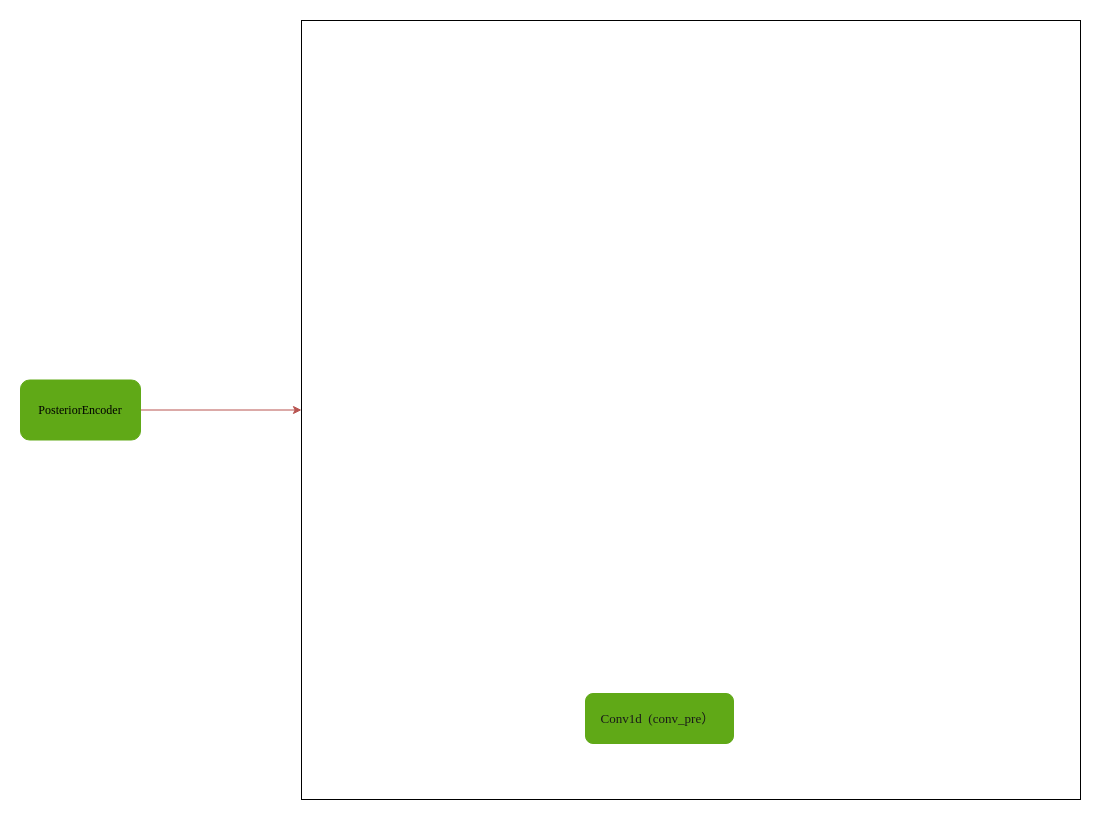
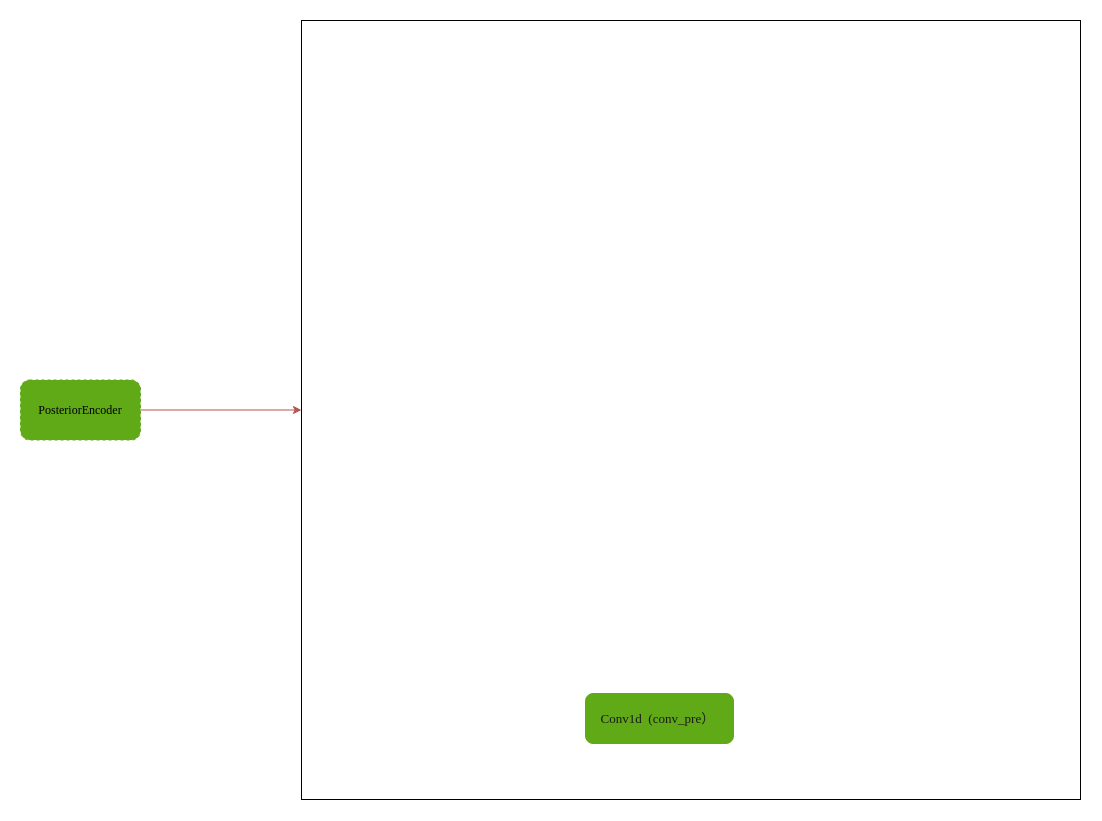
node "PosteriorEncoder": style solid -> dashed
